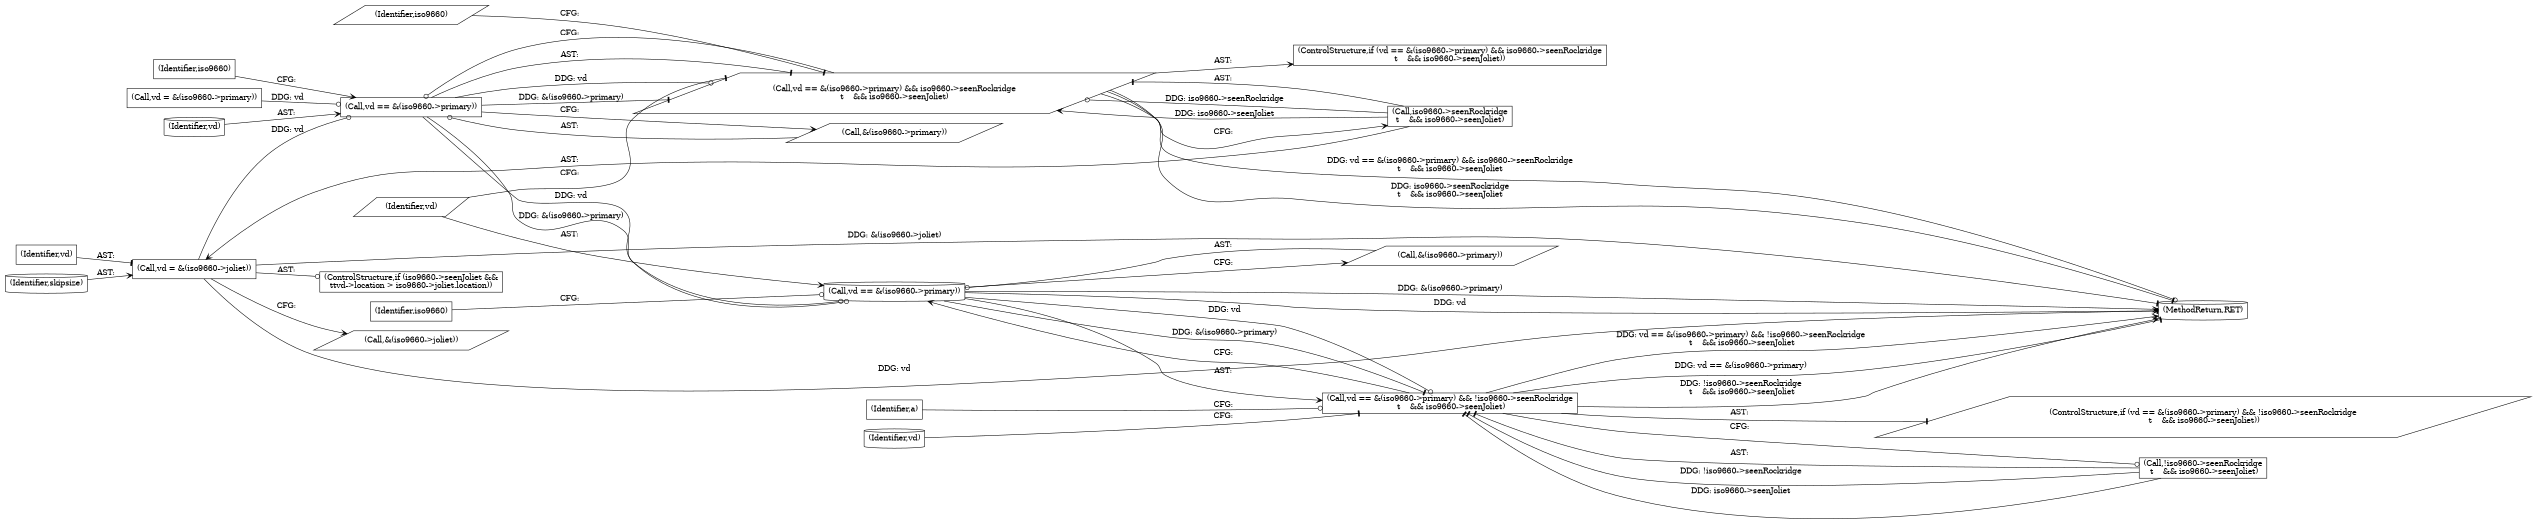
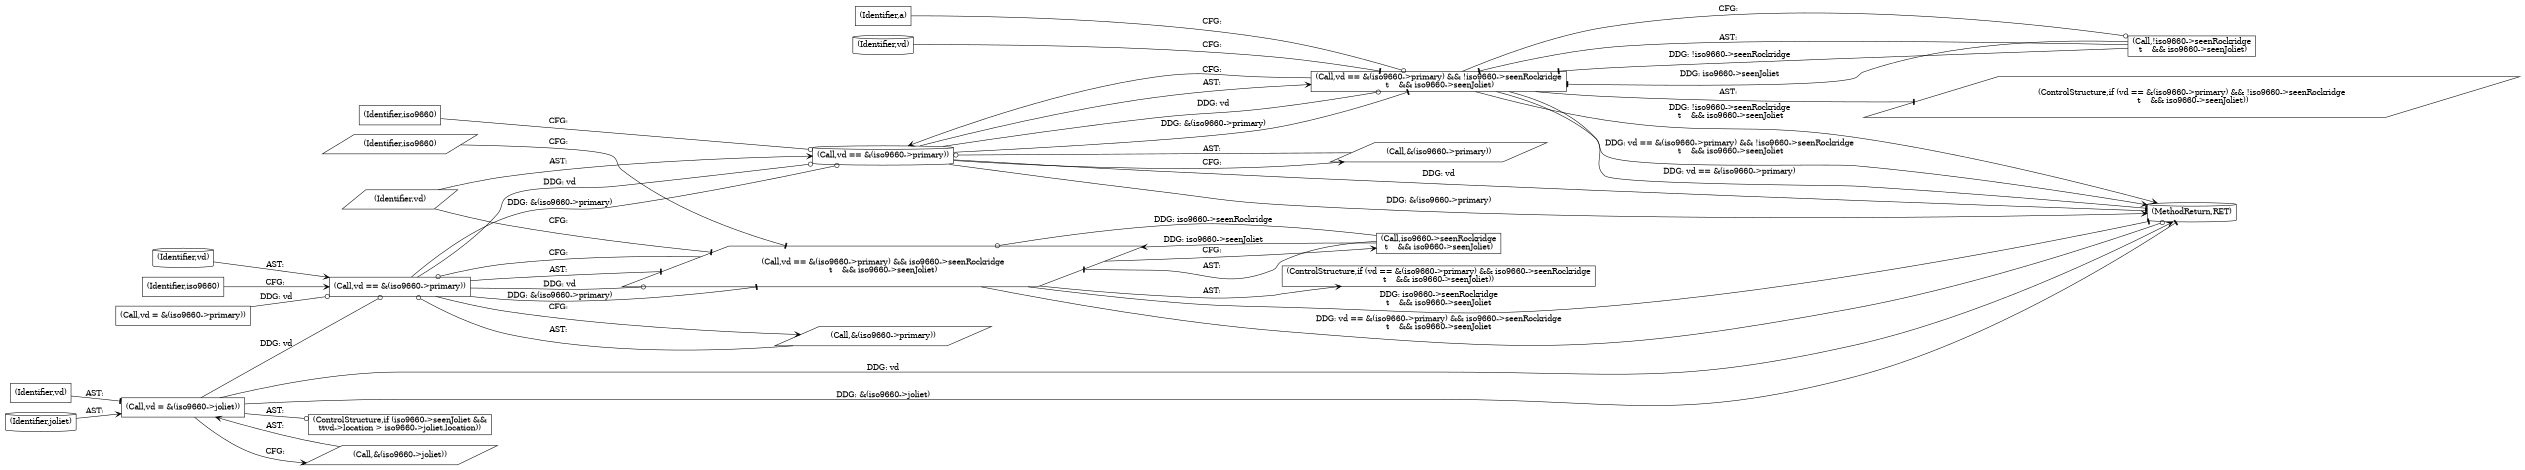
edge "(Call,iso9660->seenRockridge t    && iso9660->seenJoliet)" -> "(Call,vd = &(iso9660->joliet))": now "(Call,&(iso9660->joliet))" -> "(Call,vd = &(iso9660->joliet))"
node "(Identifier,skipsize)": label "(Identifier,skipsize)" -> "(Identifier,joliet)"
